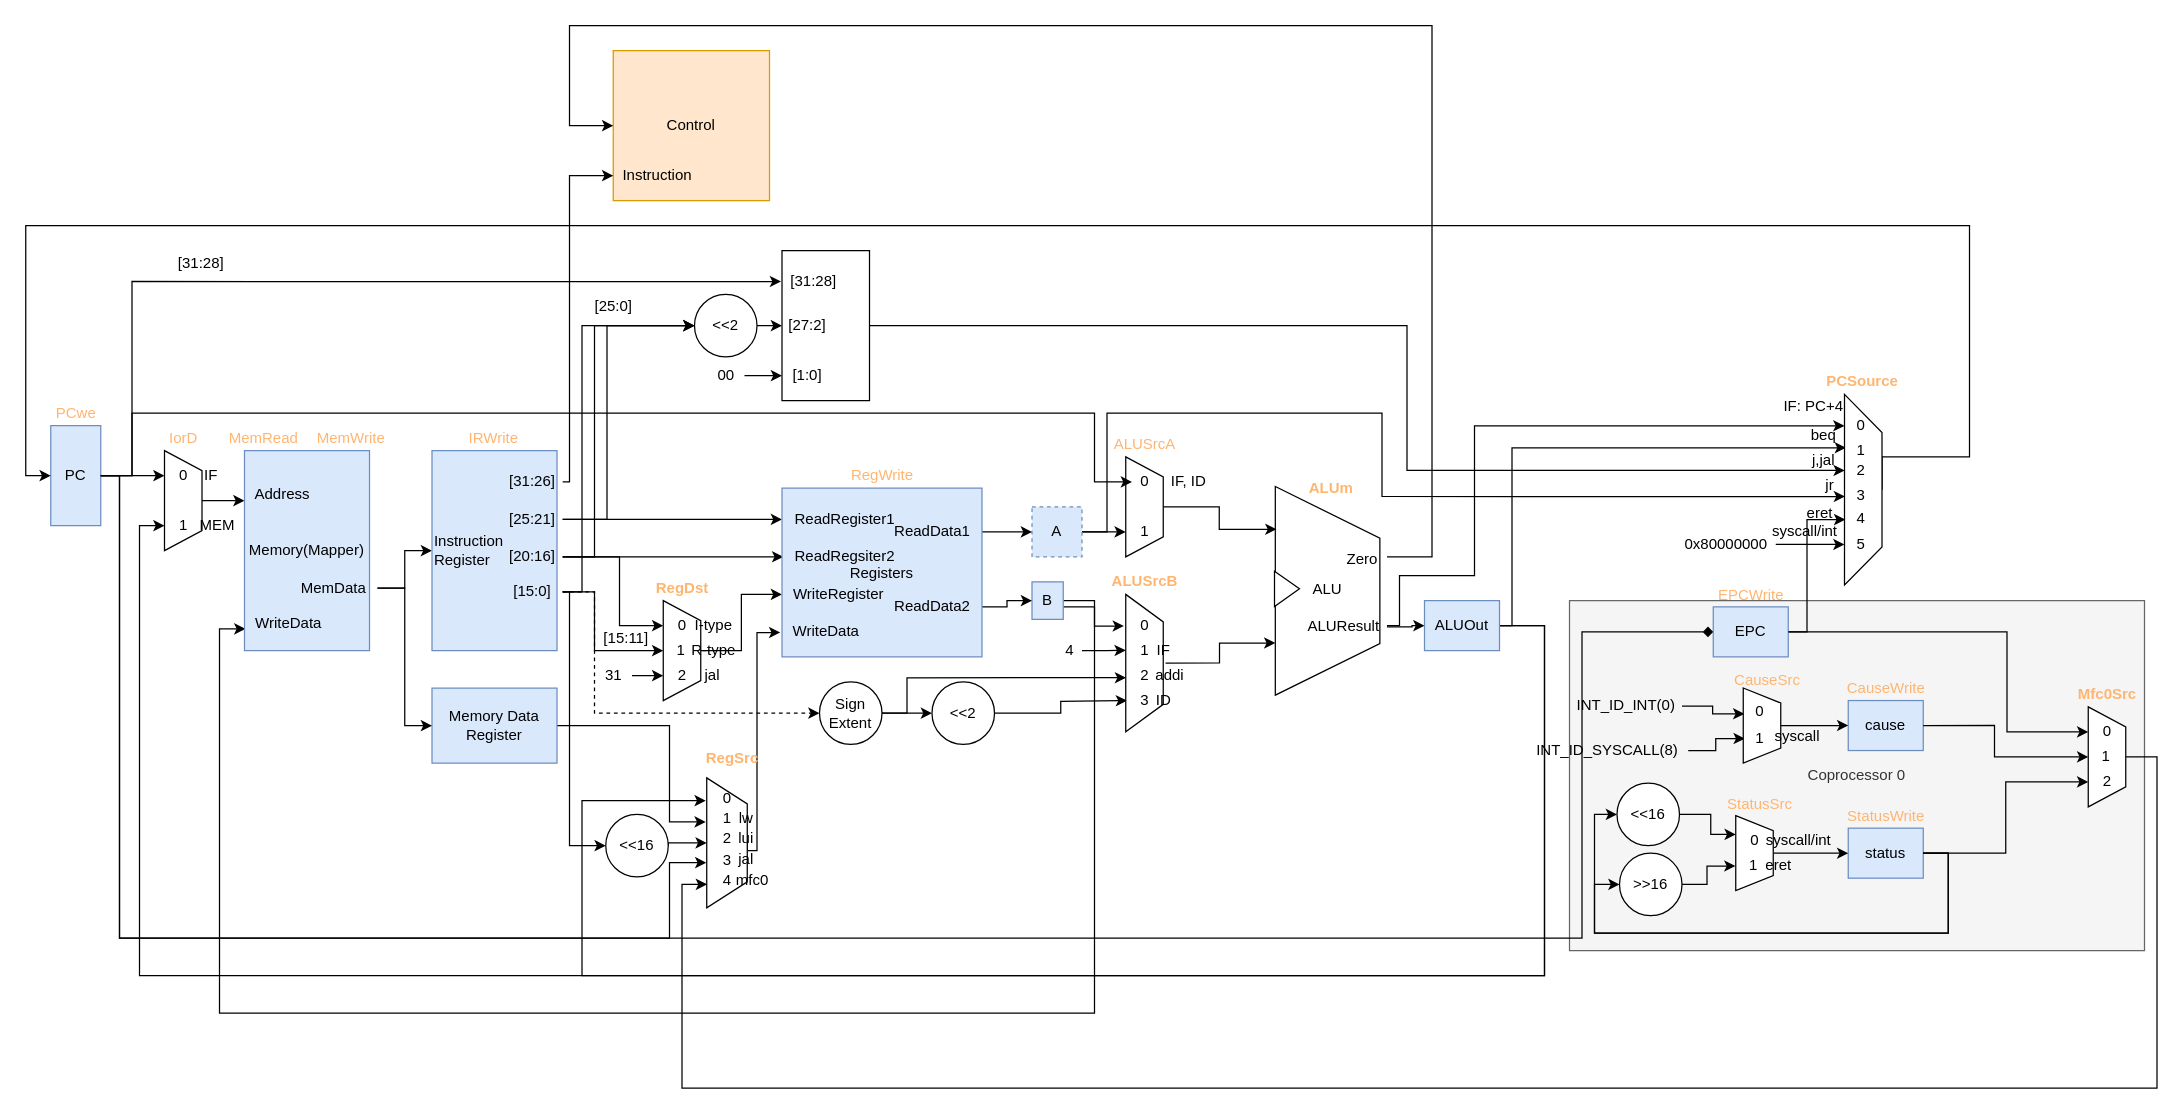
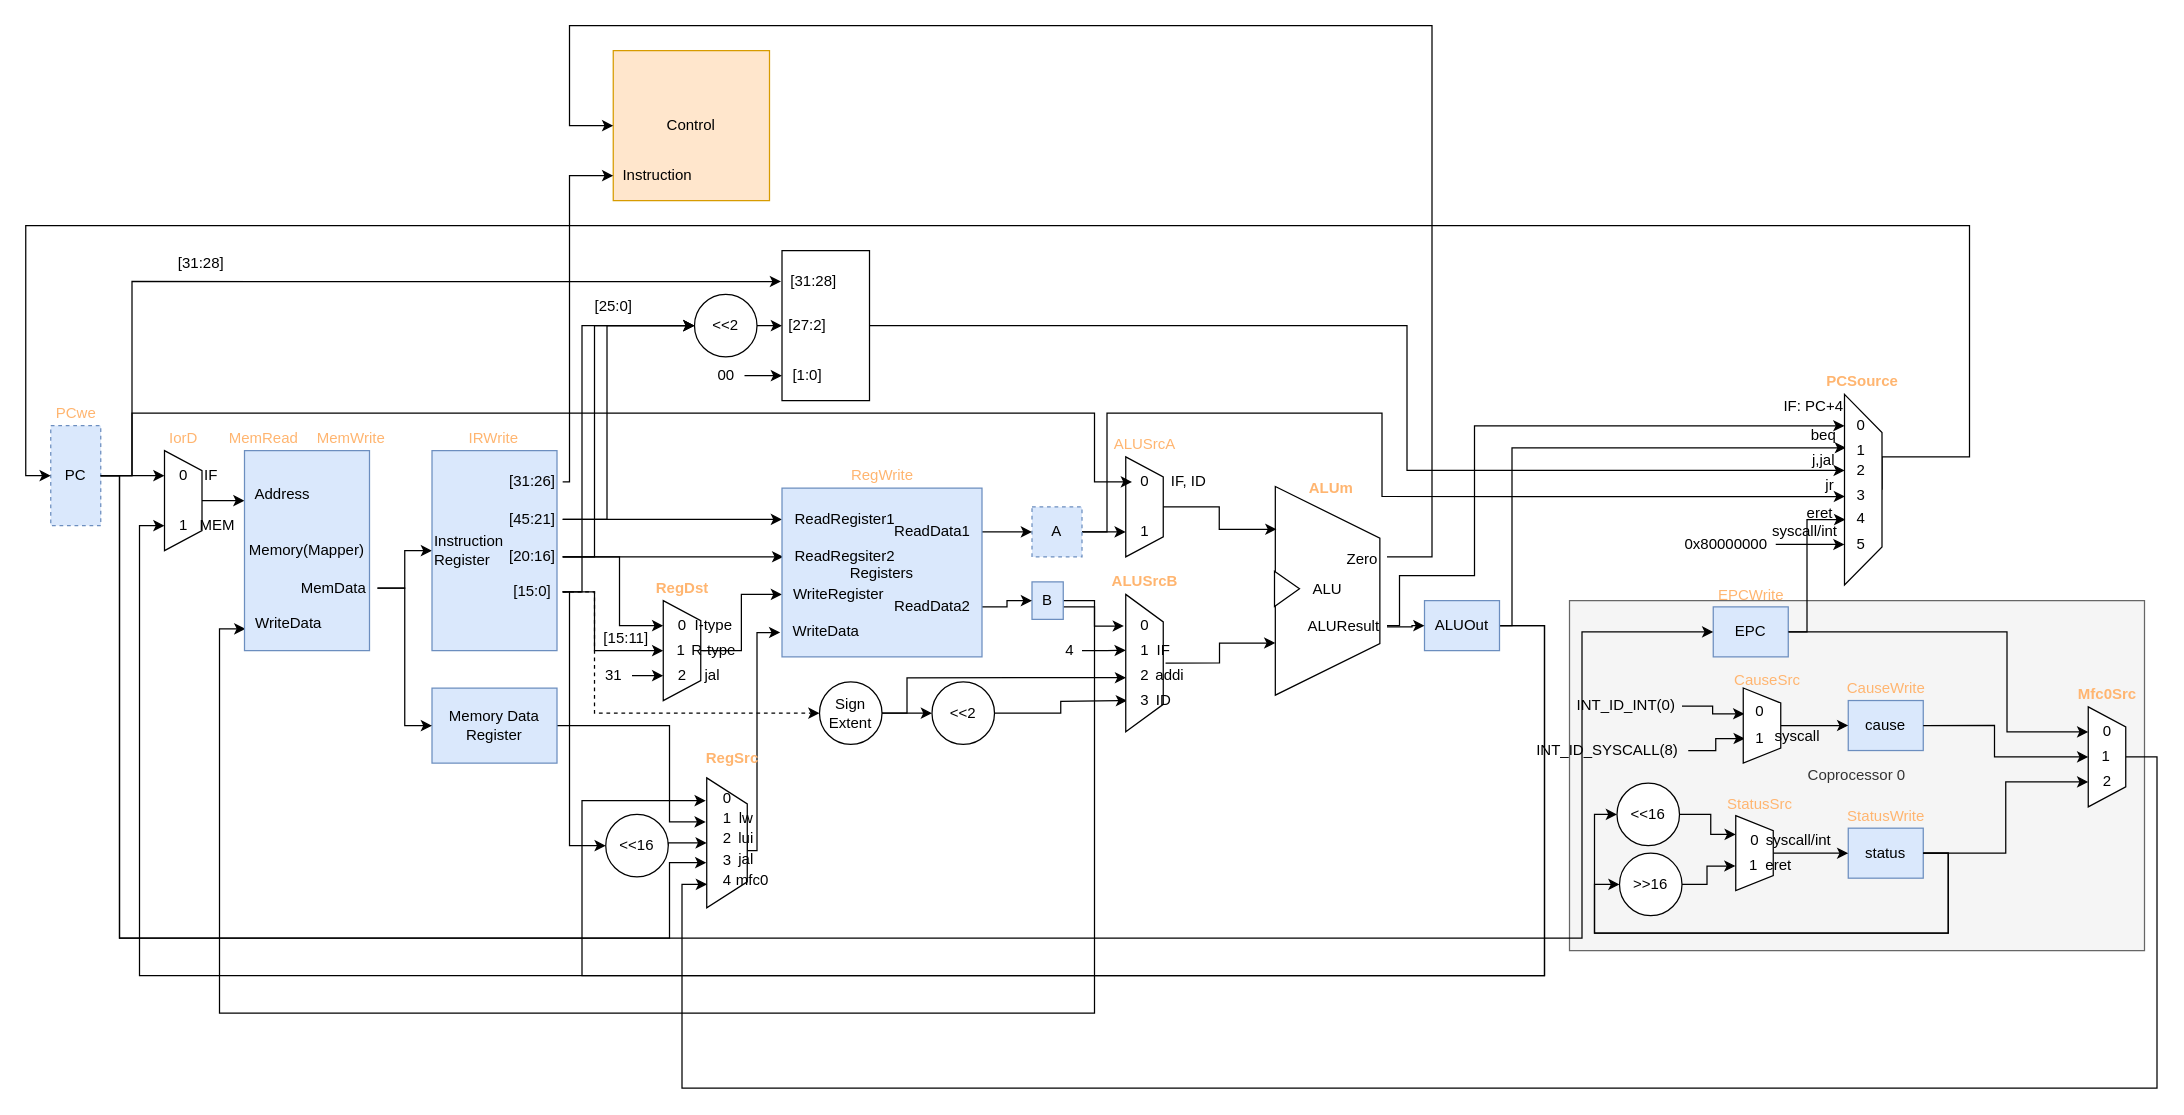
node "PC": style solid -> dashed
node "[25:21]": label "[25:21]" -> "[45:21]"
edge "PC" -> "EPC": arrowhead diamond -> classic
